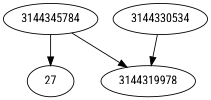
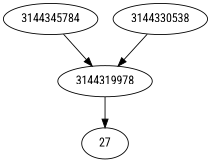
node "3144330534": label "3144330534" -> "3144330538"
edge "3144345784" -> "27": now "3144319978" -> "27"
